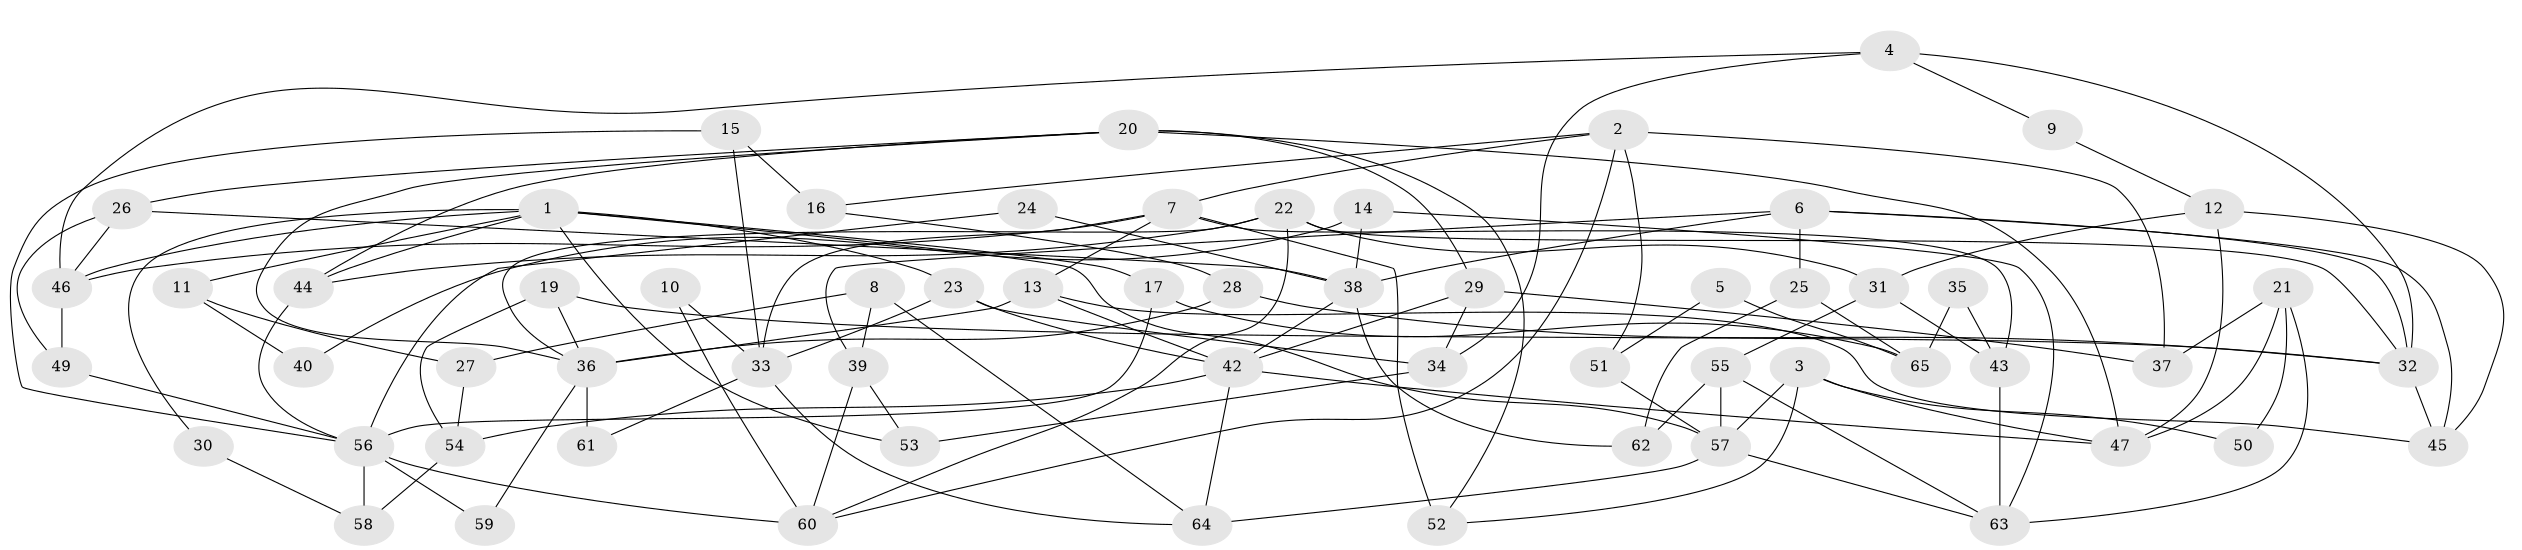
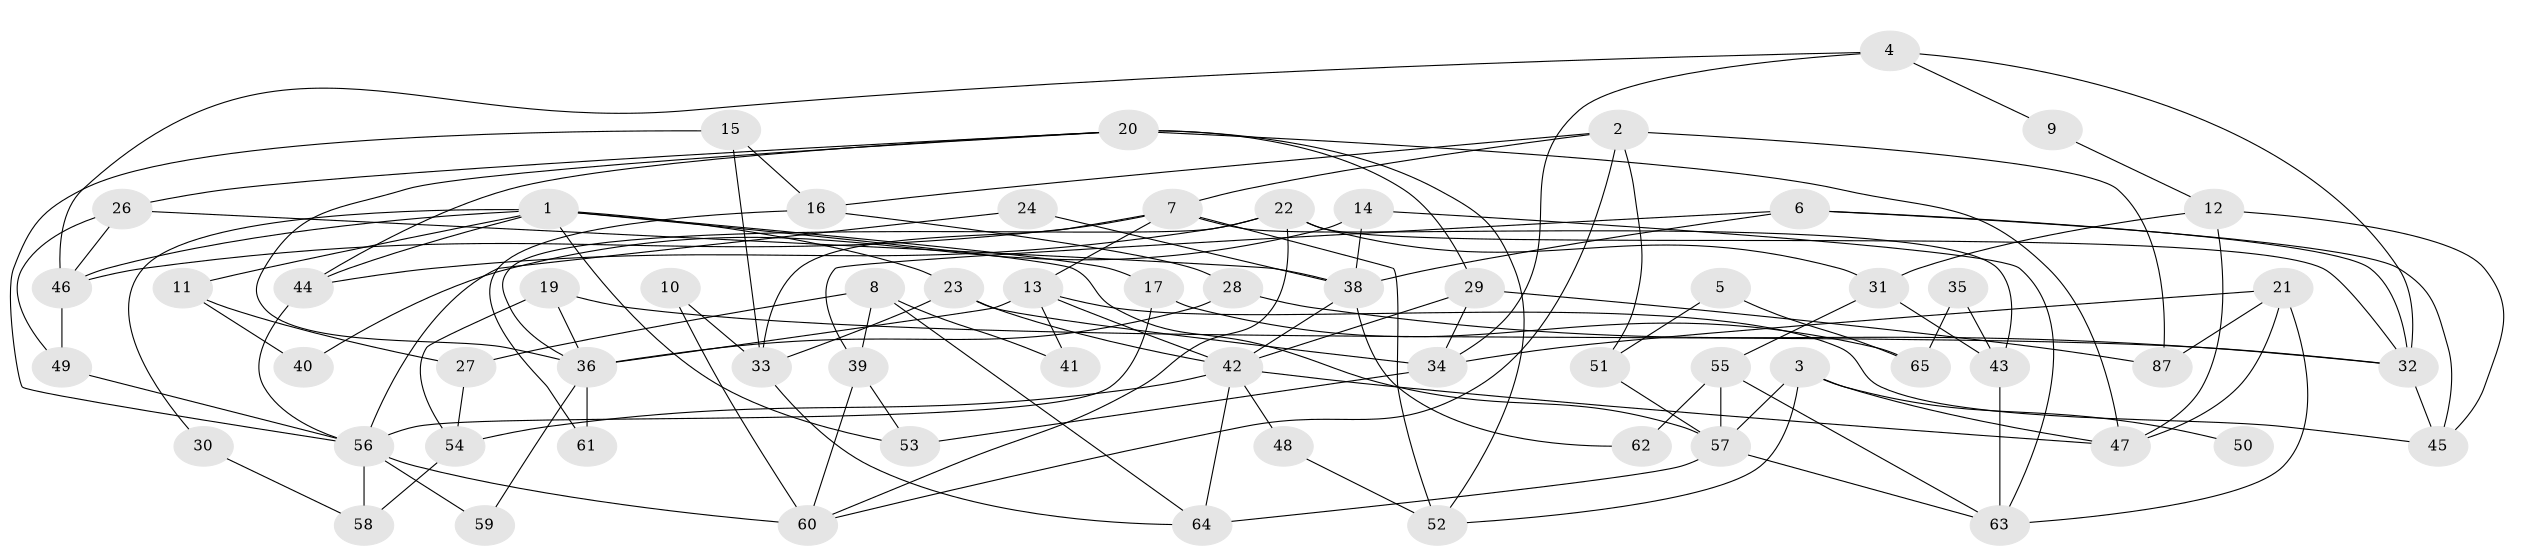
node "25": removed
node "41": added
node "37": label "37" -> "87"
edge "21" -- "50": now "21" -- "34"
edge "33" -- "61": now "16" -- "61"
node "48": added
